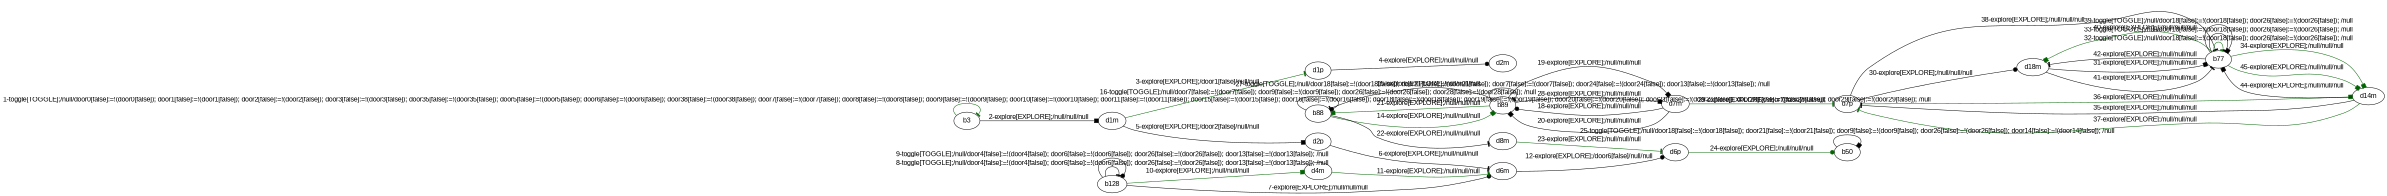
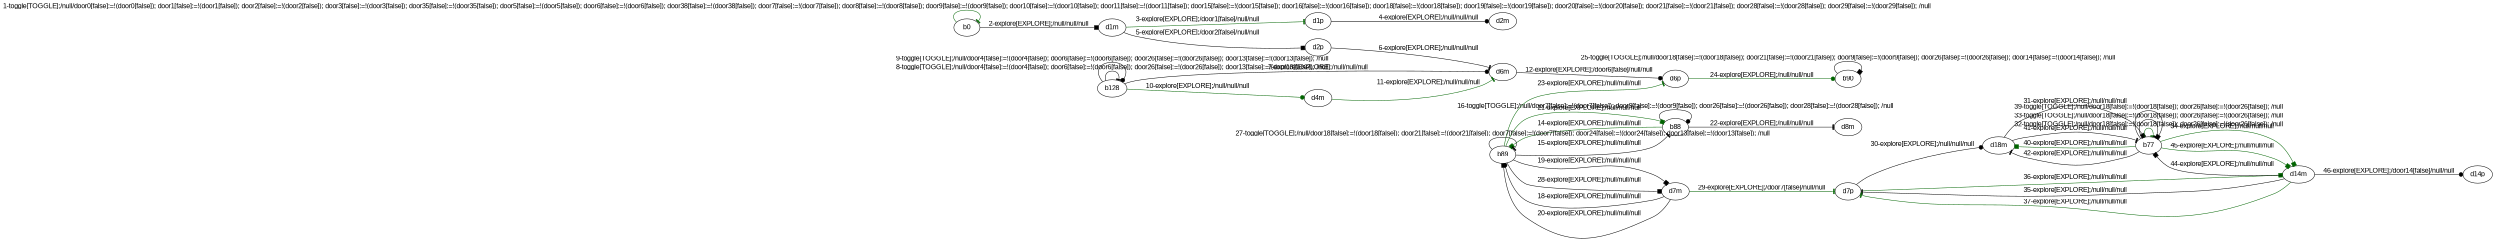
edge "d7p" -> "b77": removed, label "38-explore[EXPLORE];/null/null/null"
node "b3": label "b3" -> "b0"
edge "d8m" -> "d6p": now "b89" -> "d6p"
node "b50": label "b50" -> "b90"
node "d14p": added
edge "b128" -> "d4m": arrowhead box -> dot
